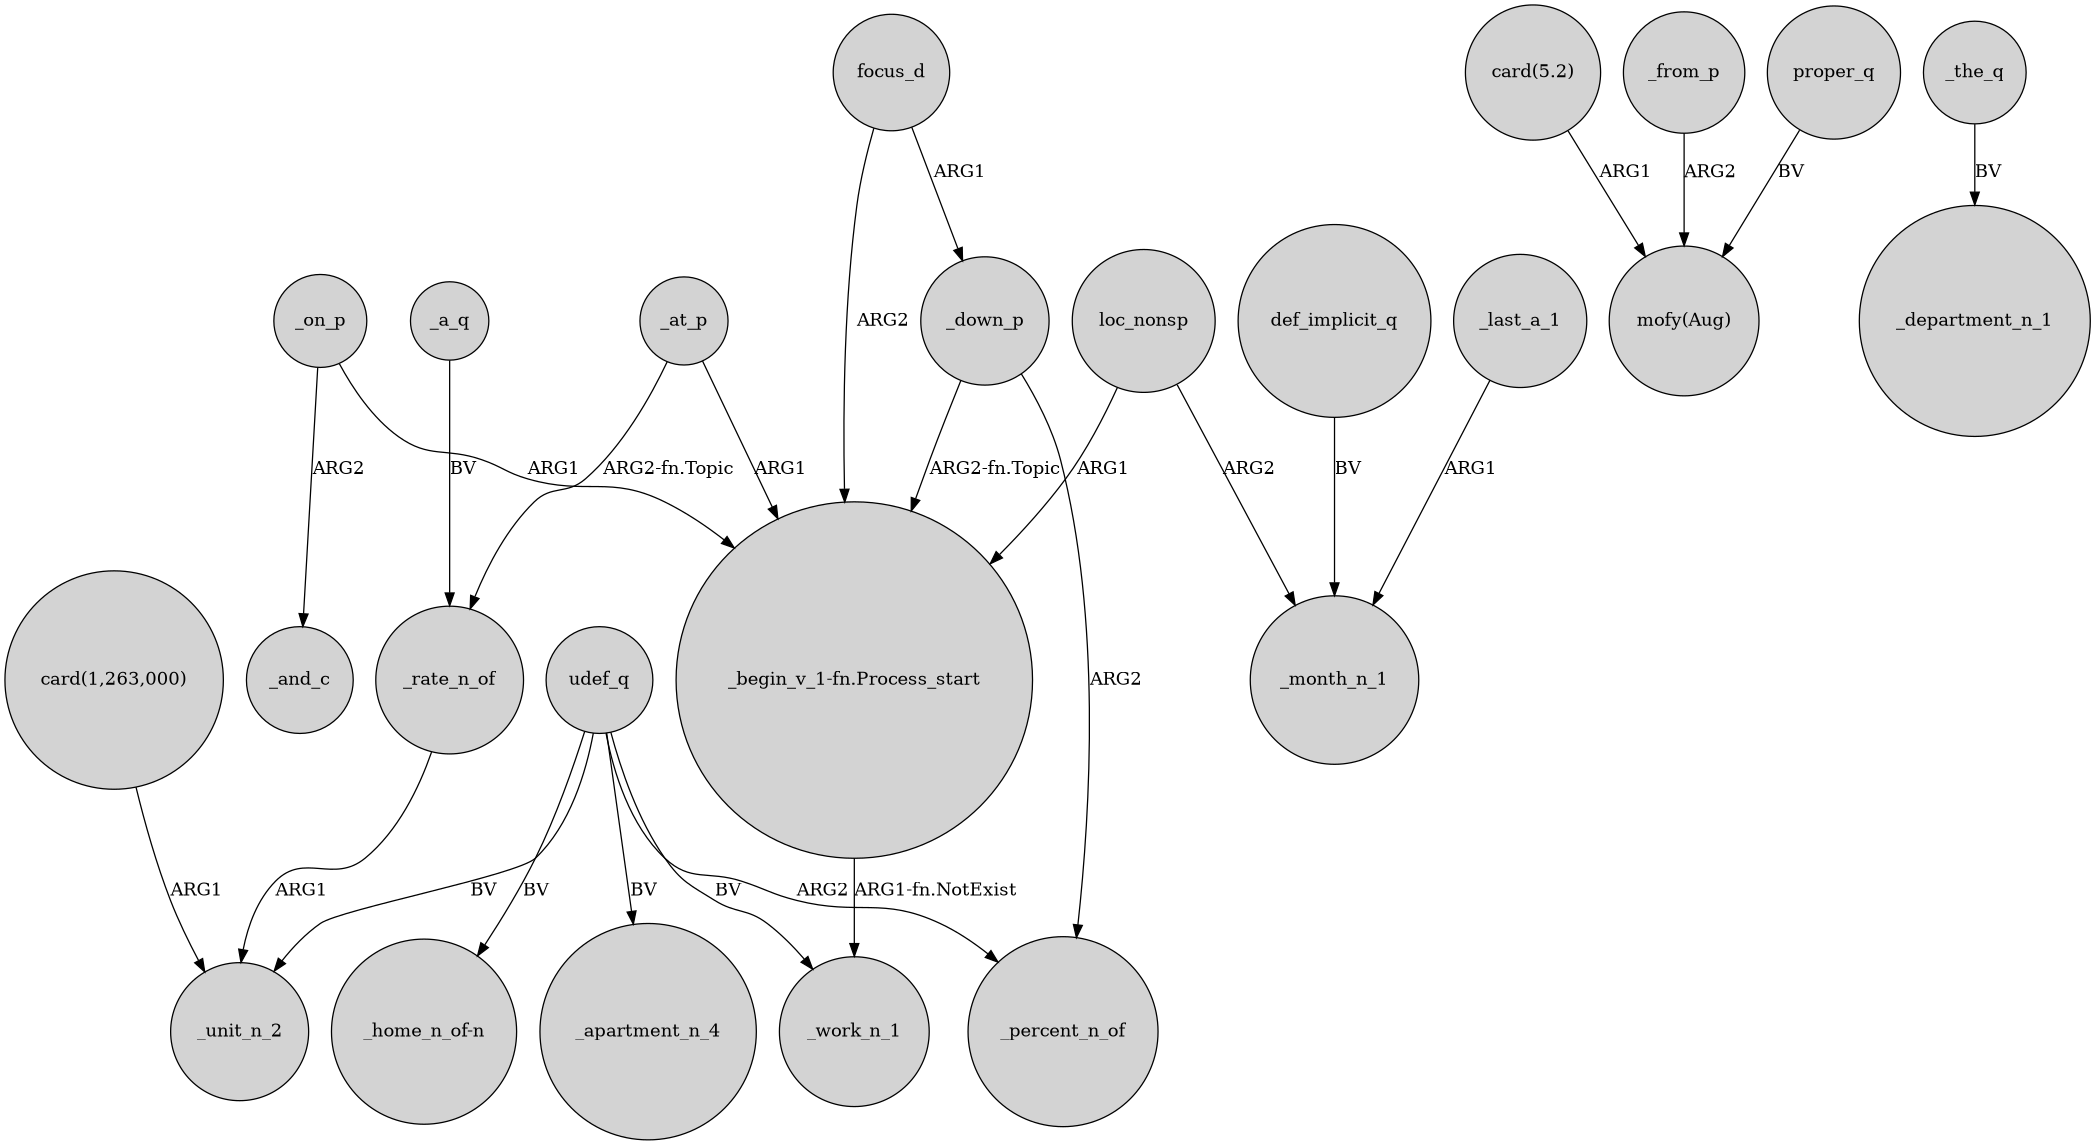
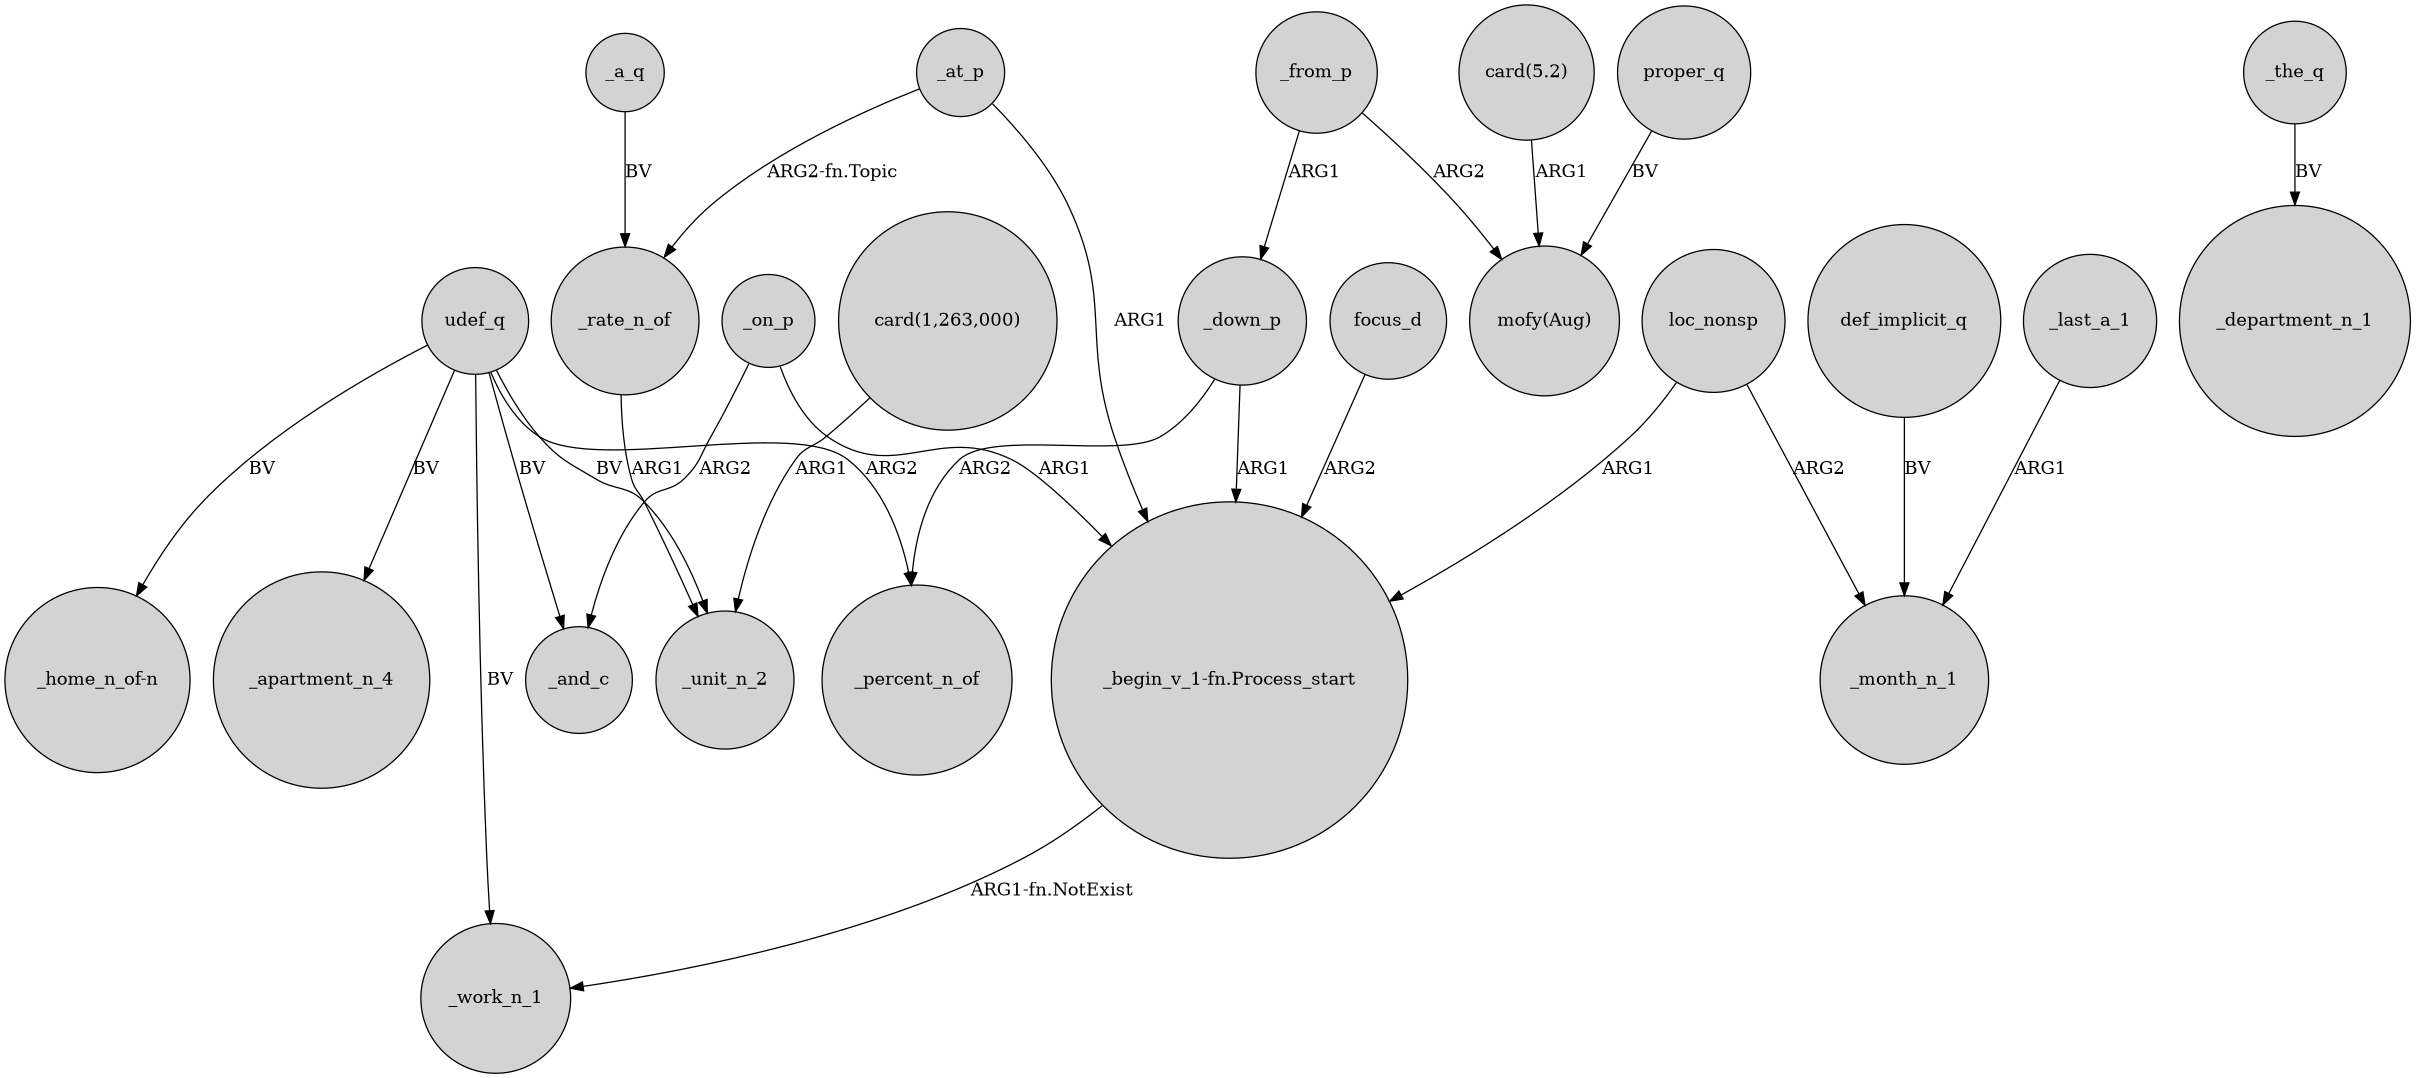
edge "focus_d" -> "_down_p": now "_from_p" -> "_down_p"
edge "_down_p" -> "_begin_v_1-fn.Process_start": label "ARG2-fn.Topic" -> "ARG1"
edge "udef_q" -> "_and_c": added, label "BV"
